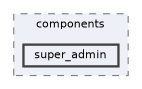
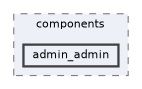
node "super_admin": label "super_admin" -> "admin_admin"
